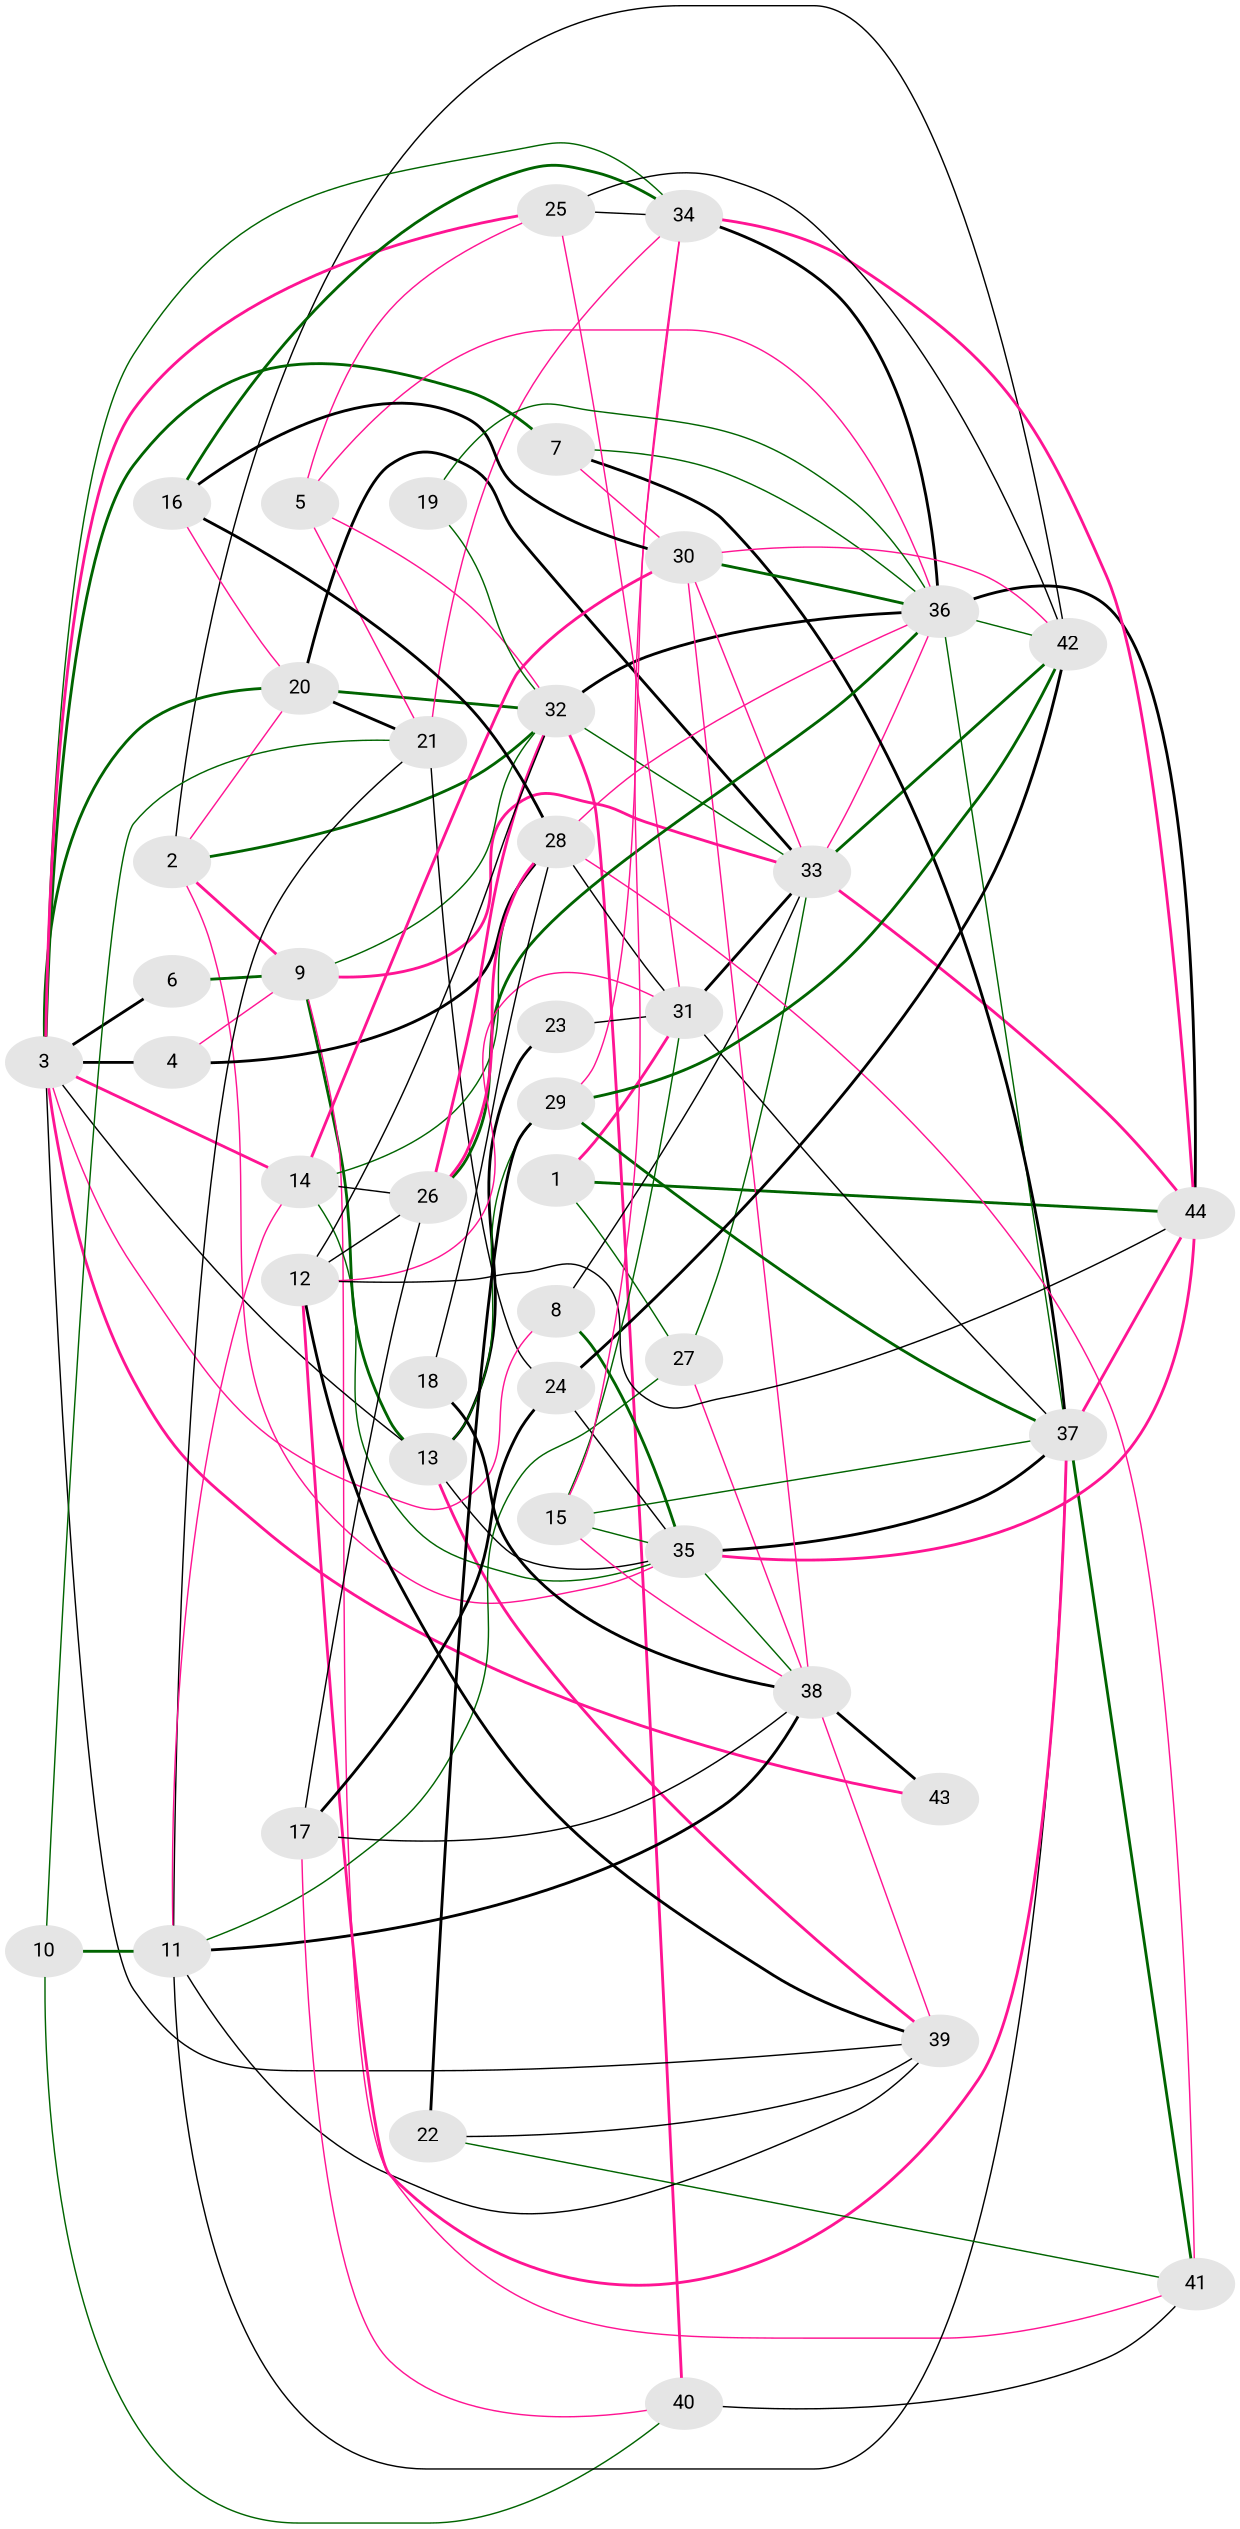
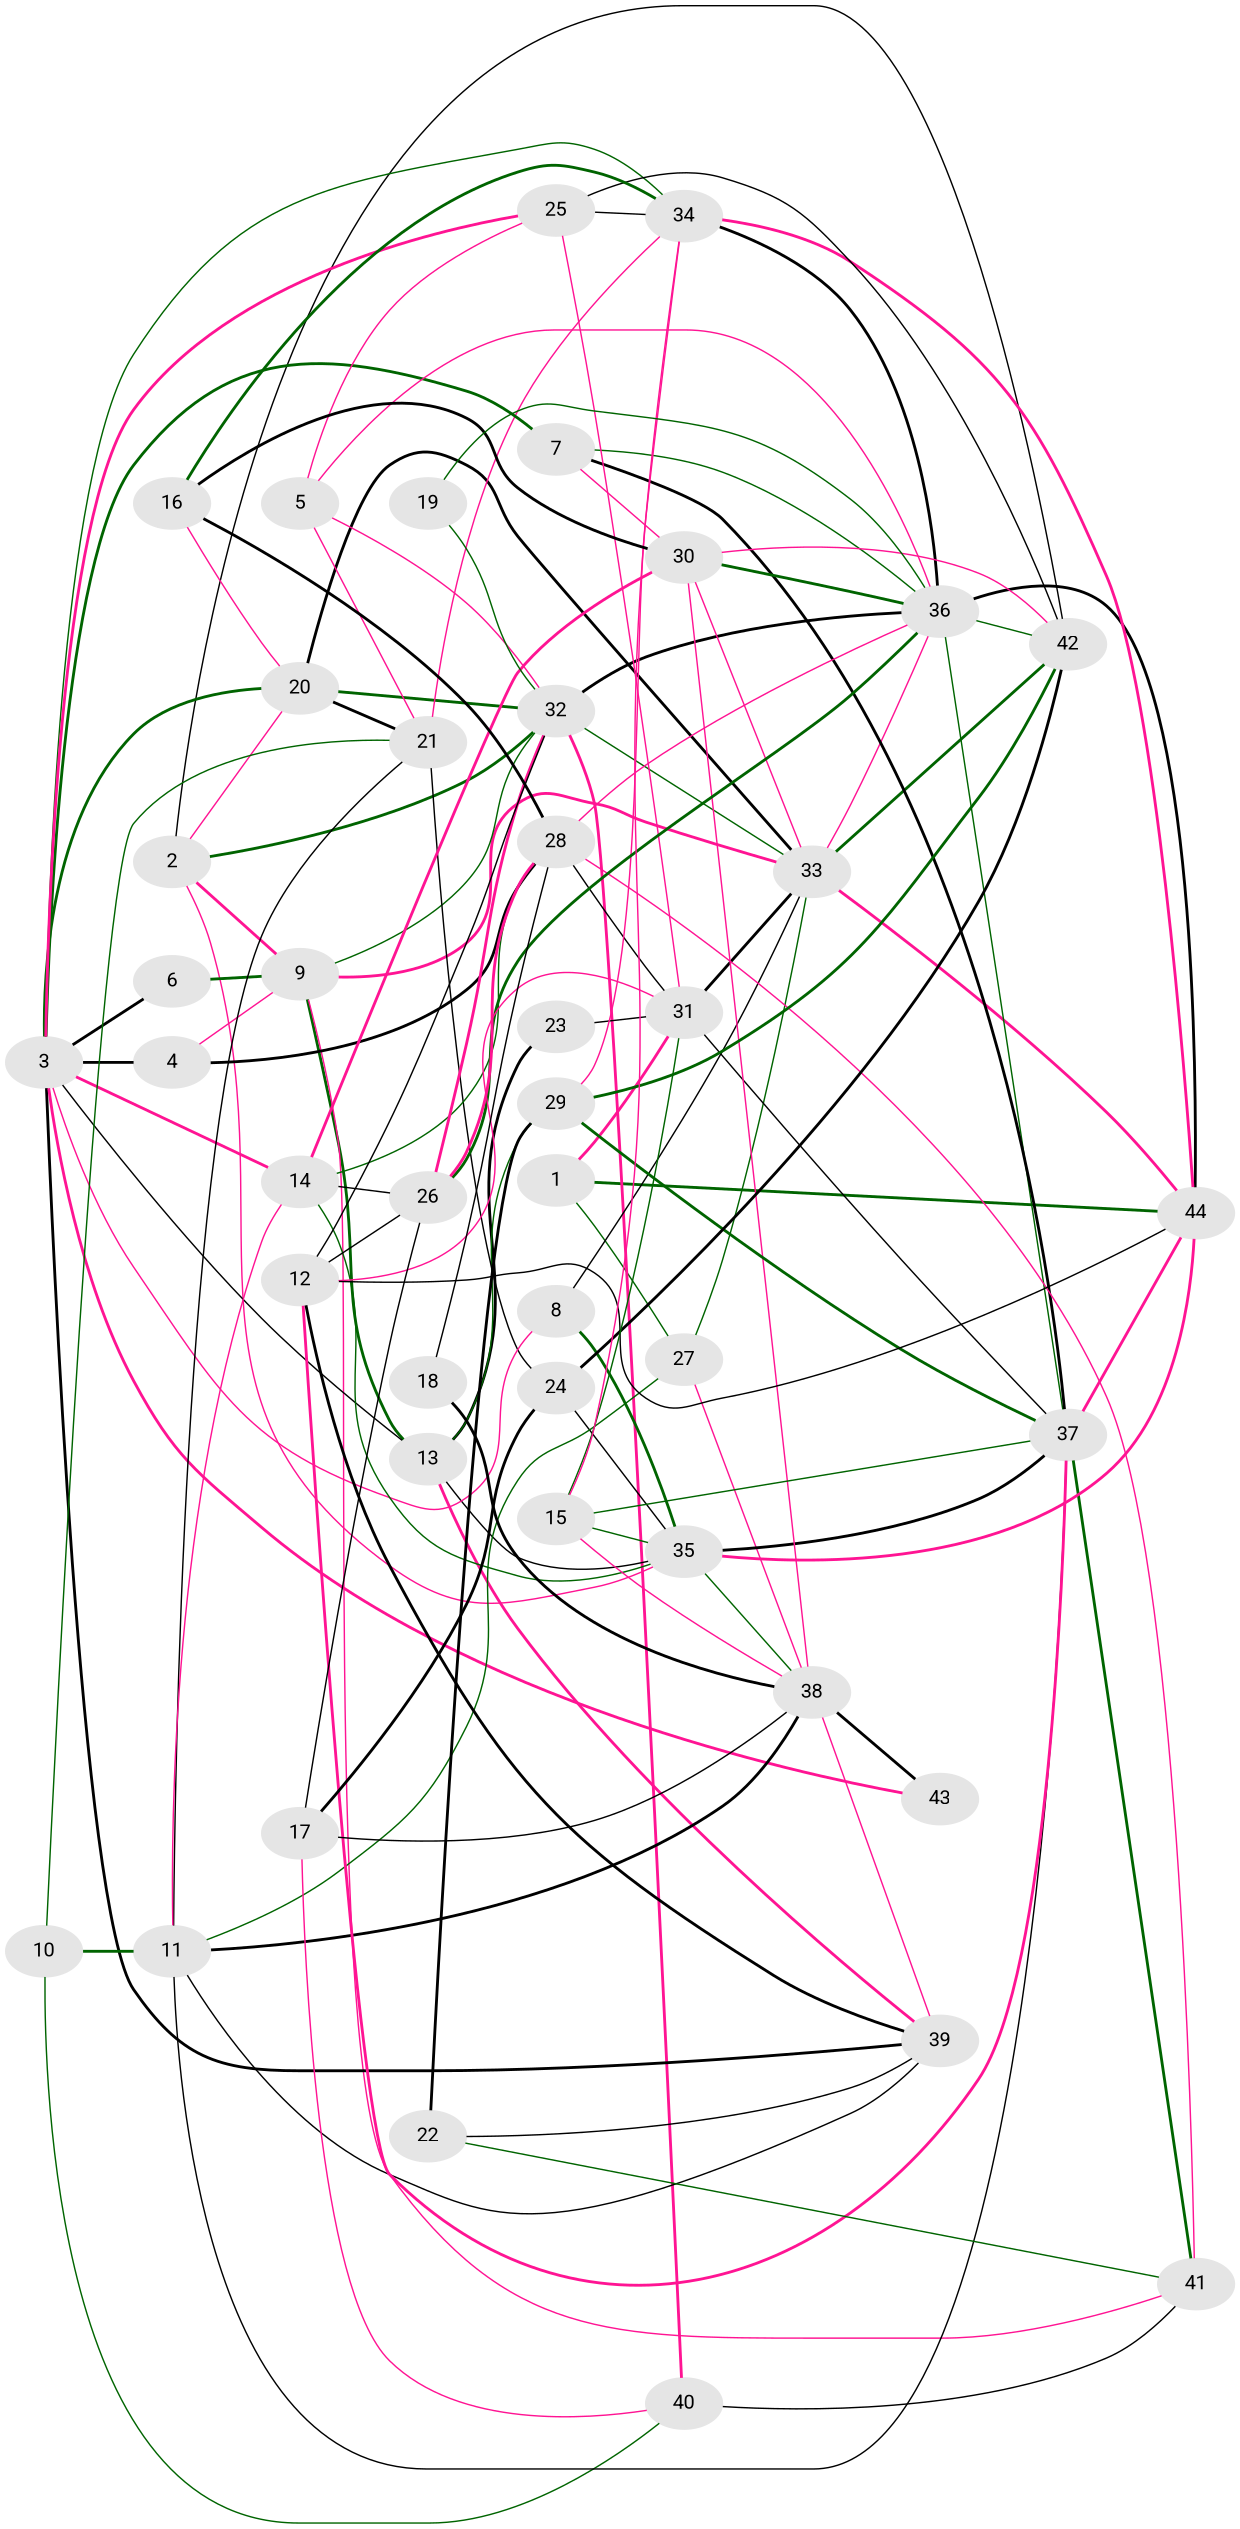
edge "3" -- "39": style solid -> bold
